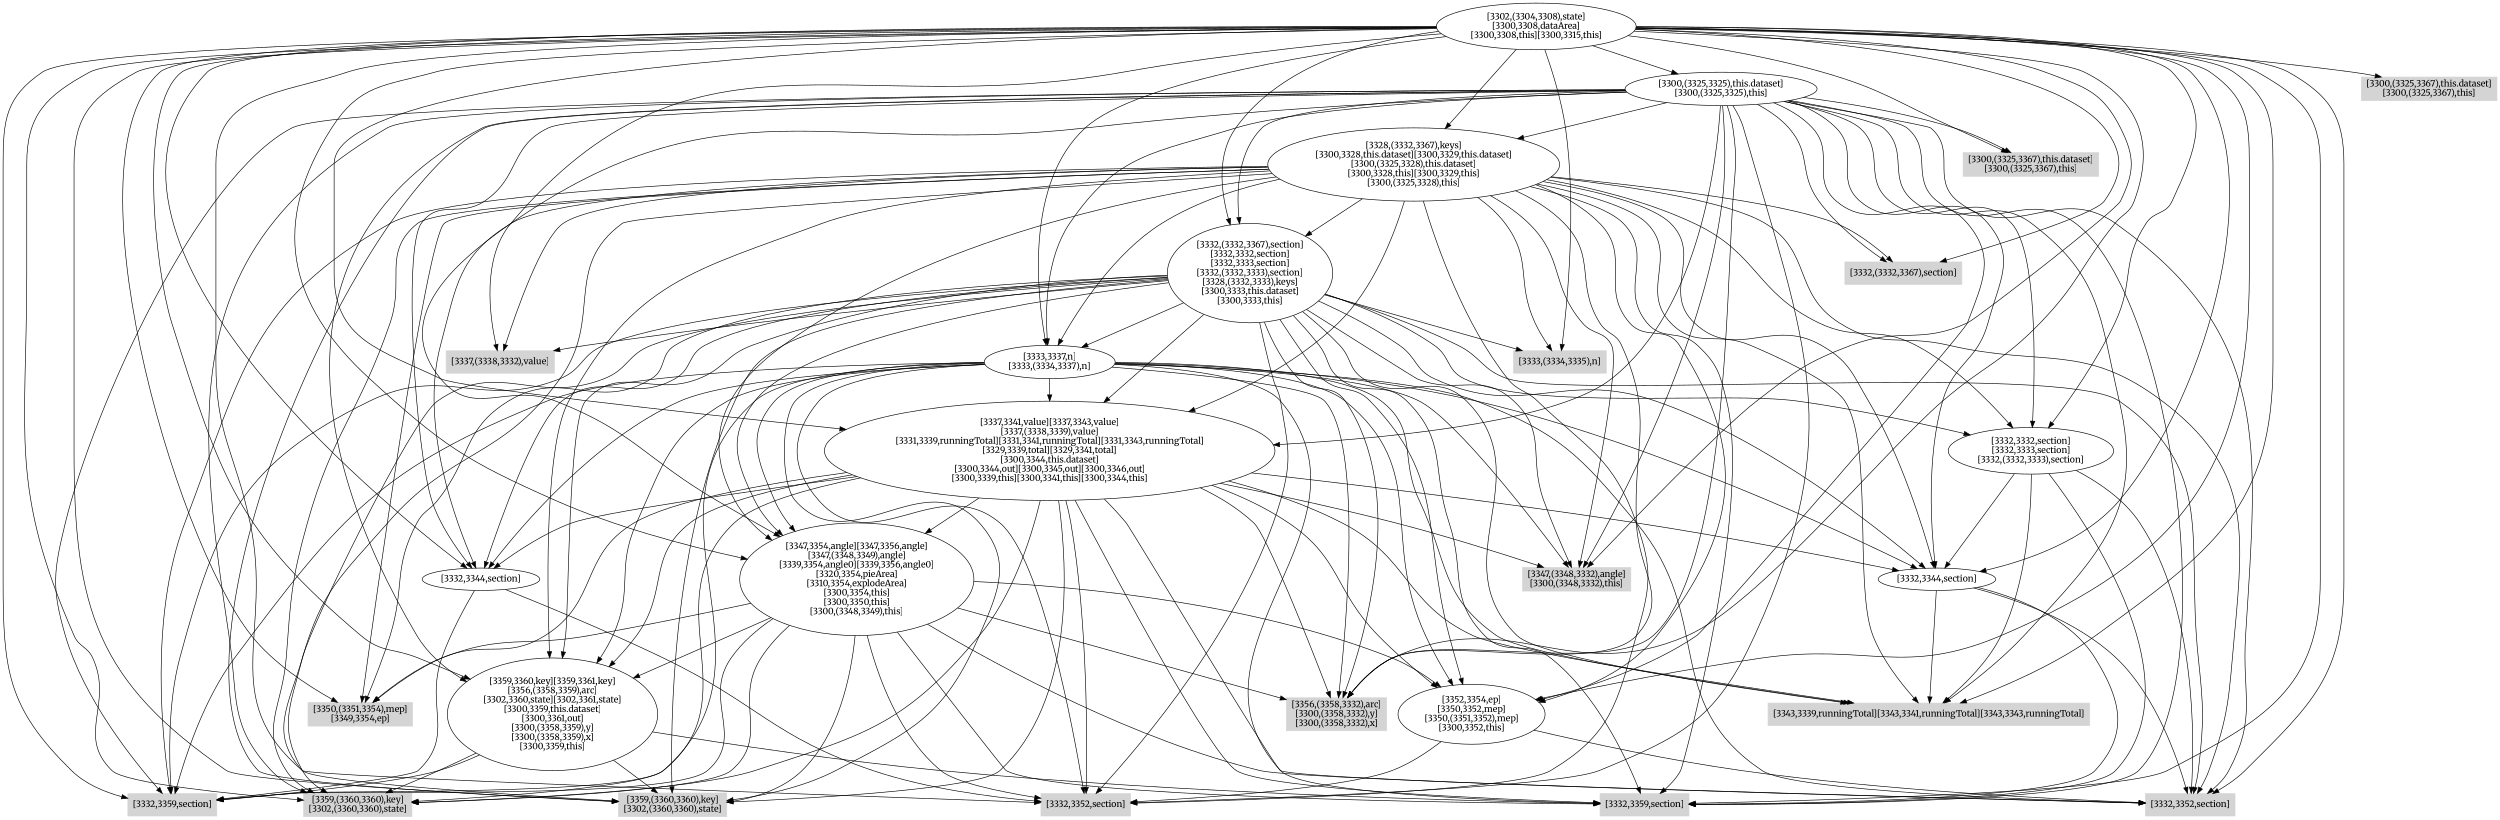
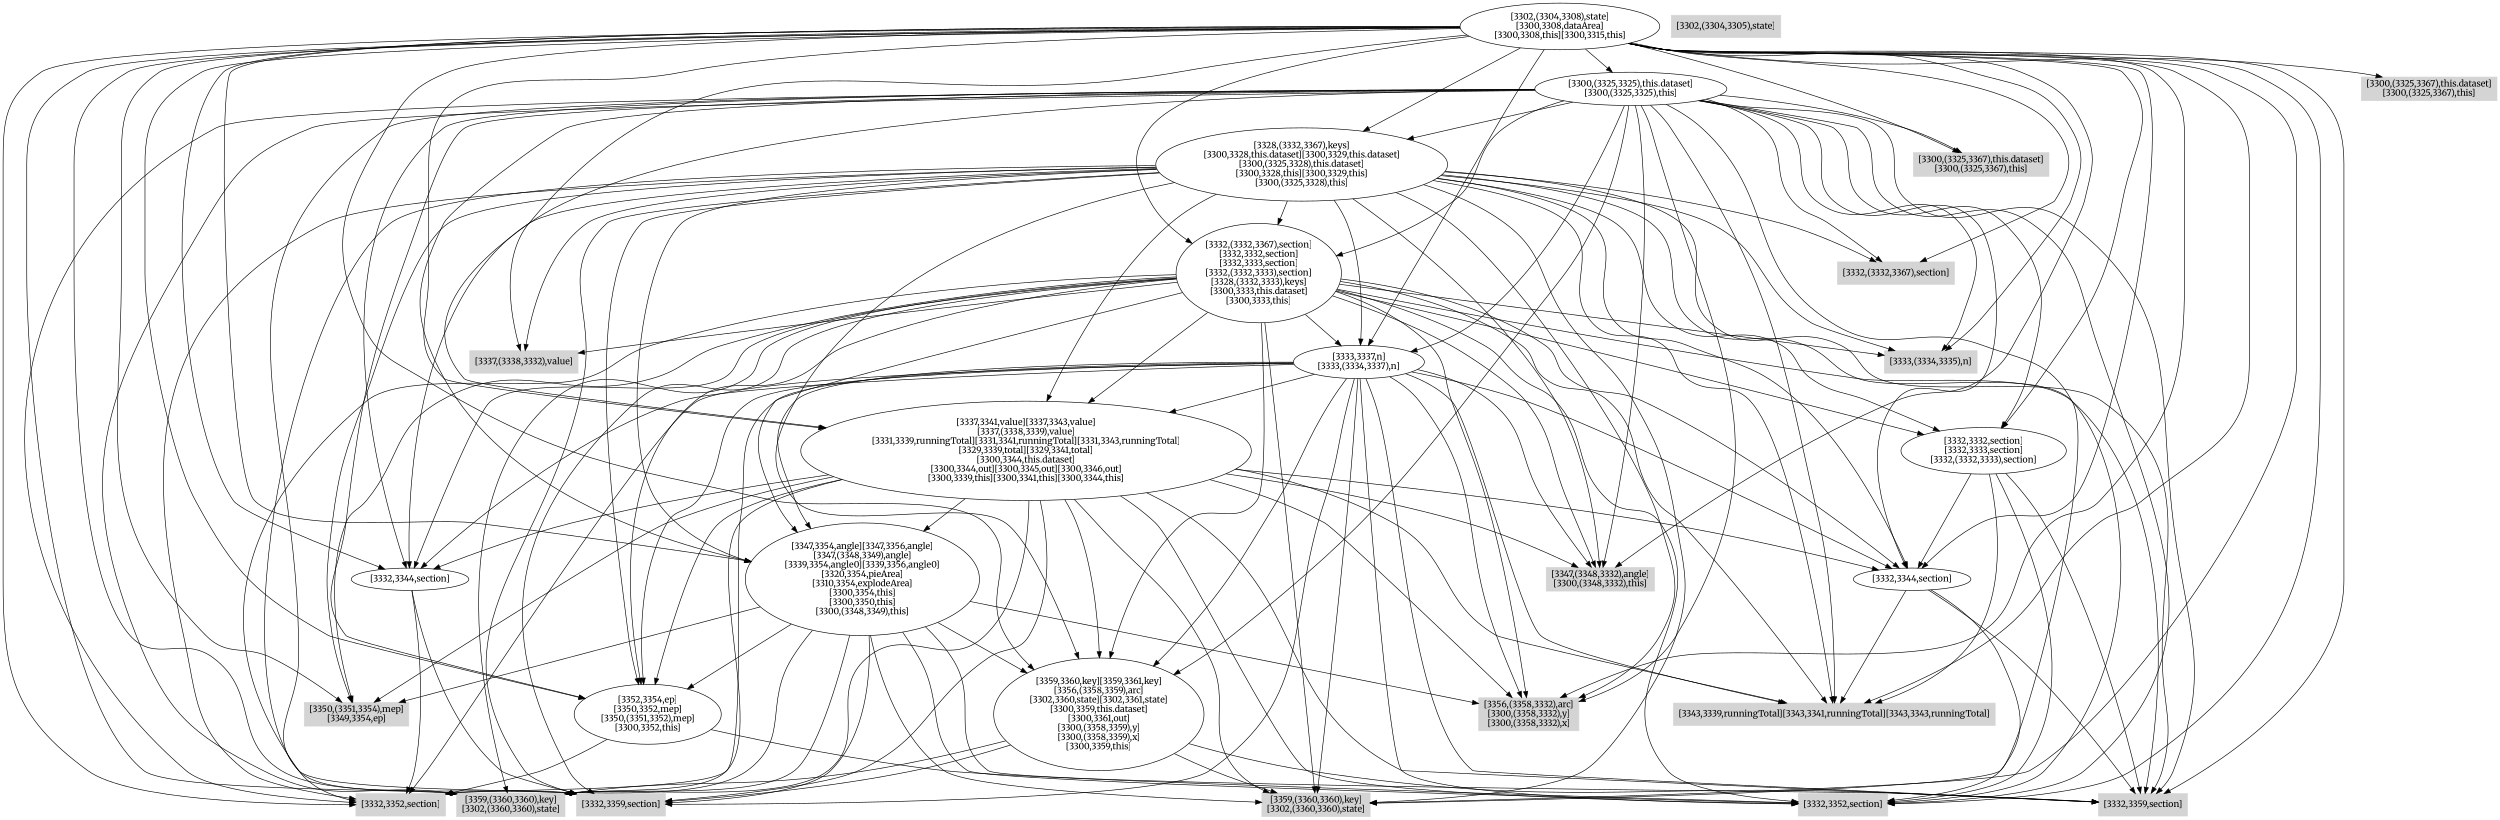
node "[3302,(3304,3305),state]": added
edge "[3300,(3325,3325),this.dataset] [3300,(3325,3325),this]" -> "[3333,(3334,3335),n]": added
